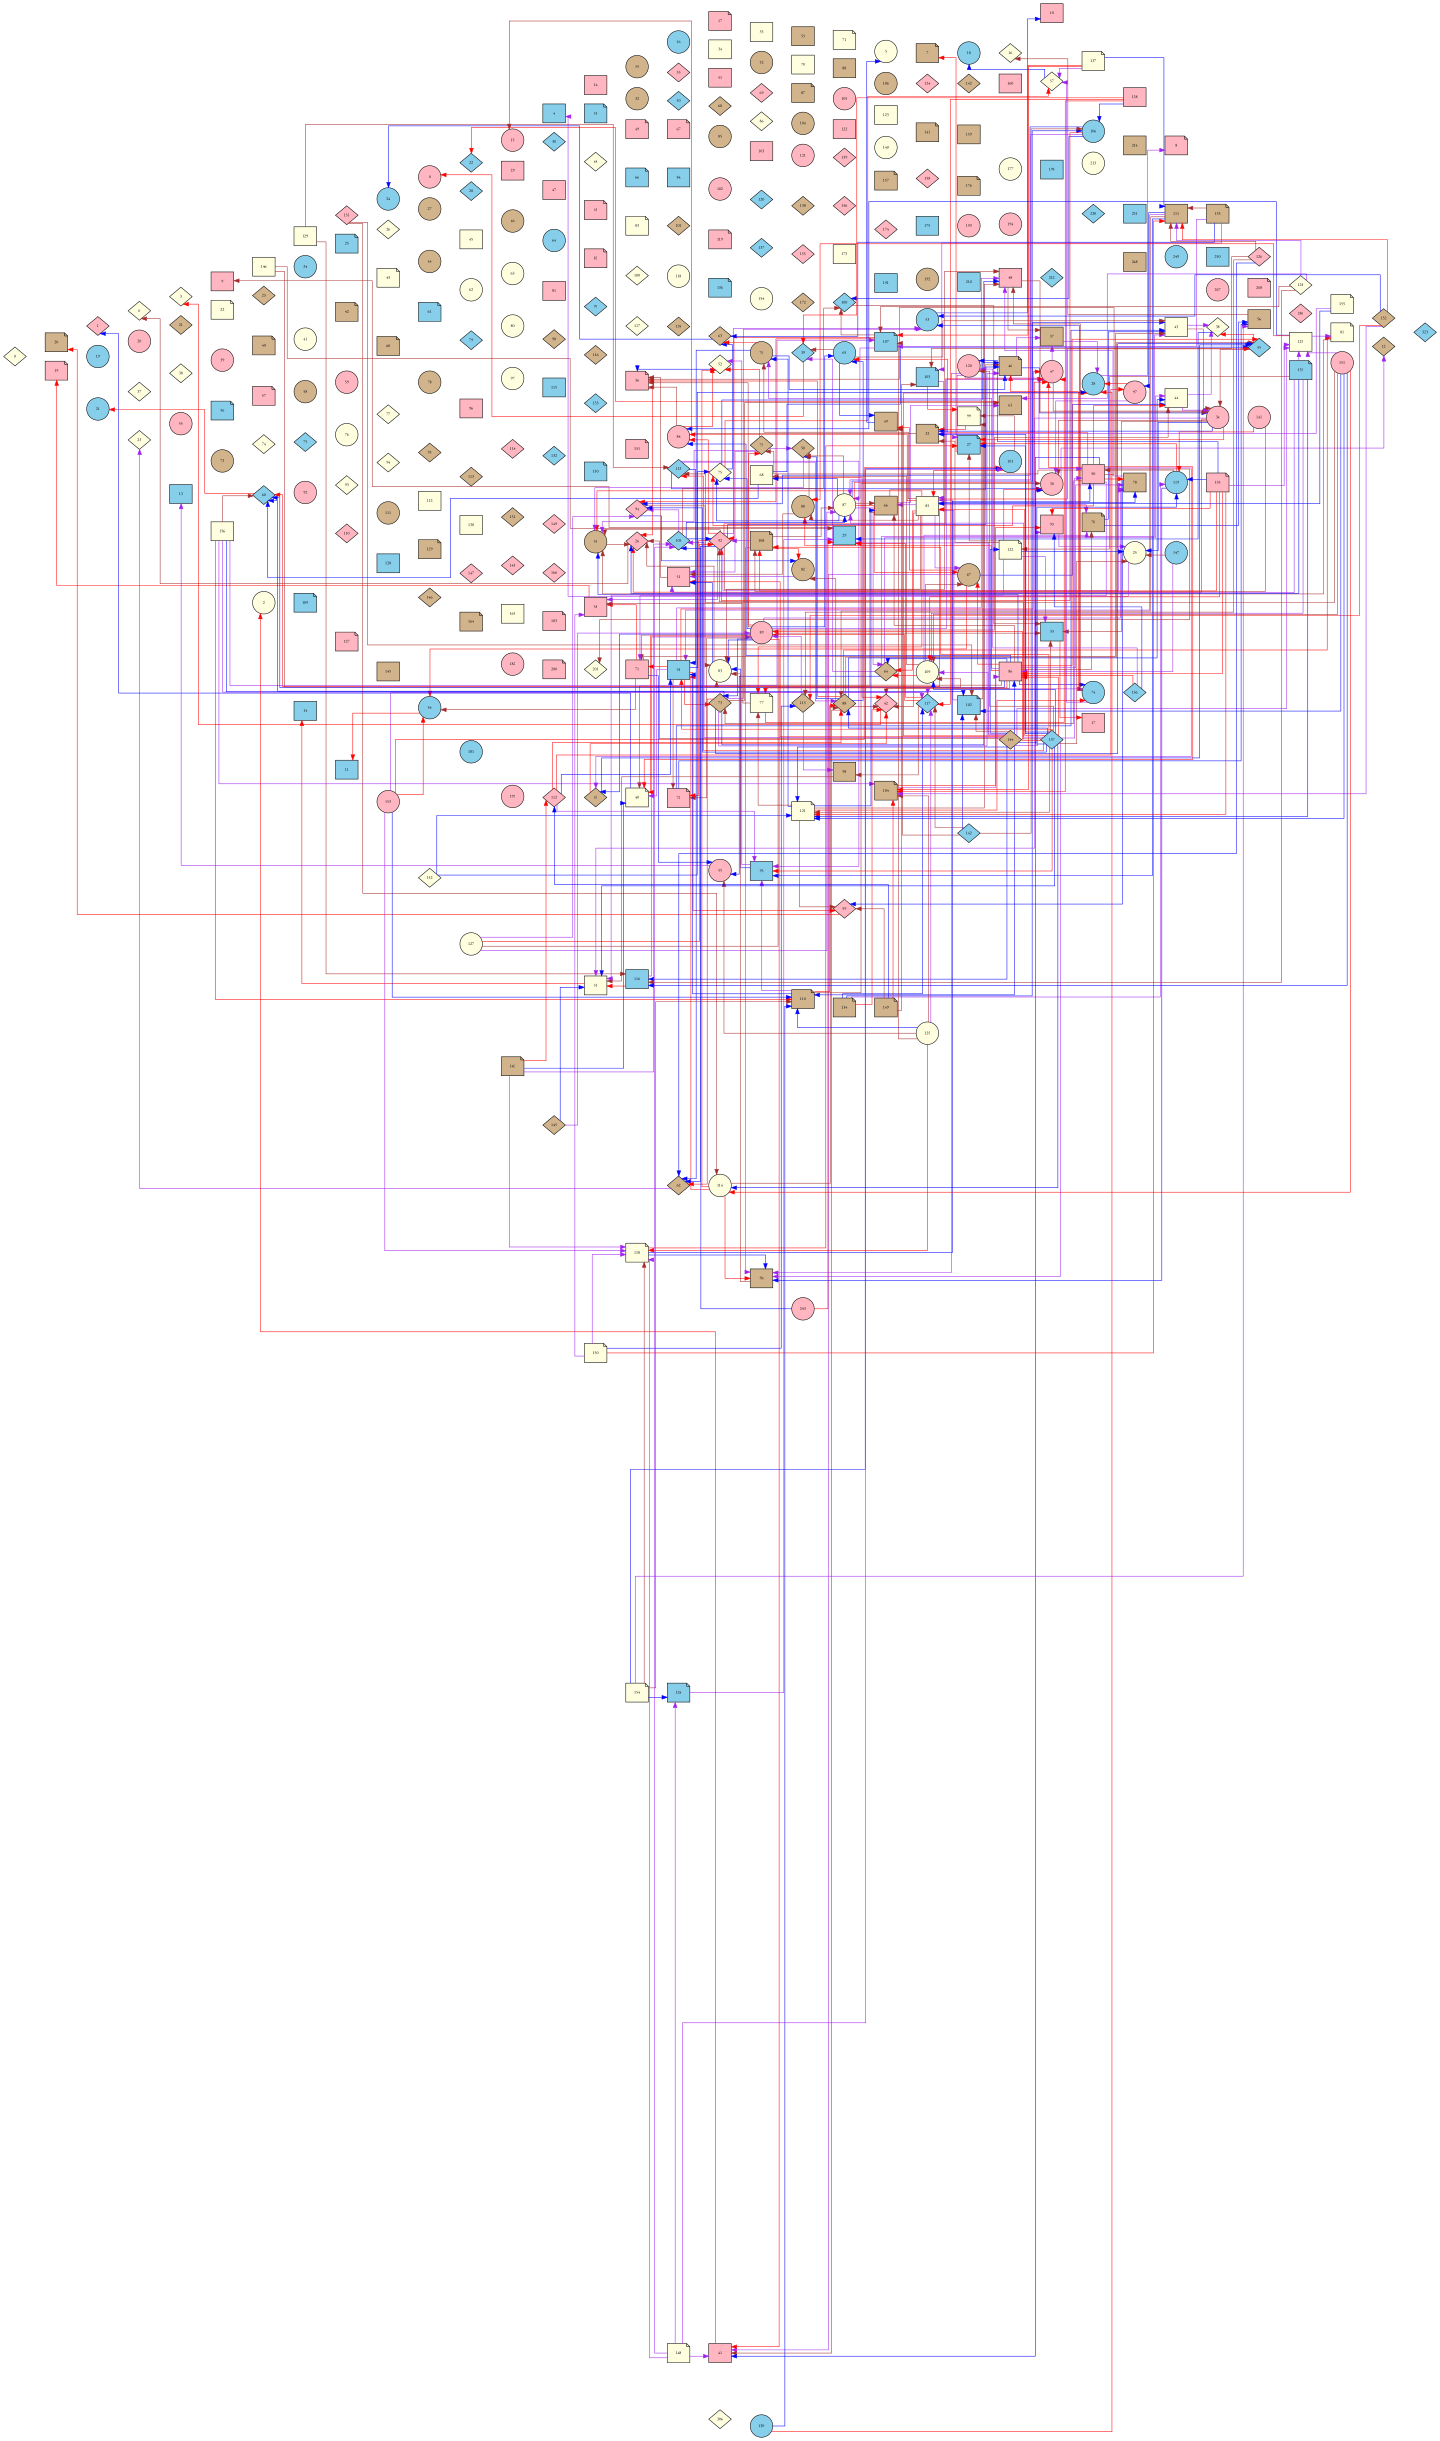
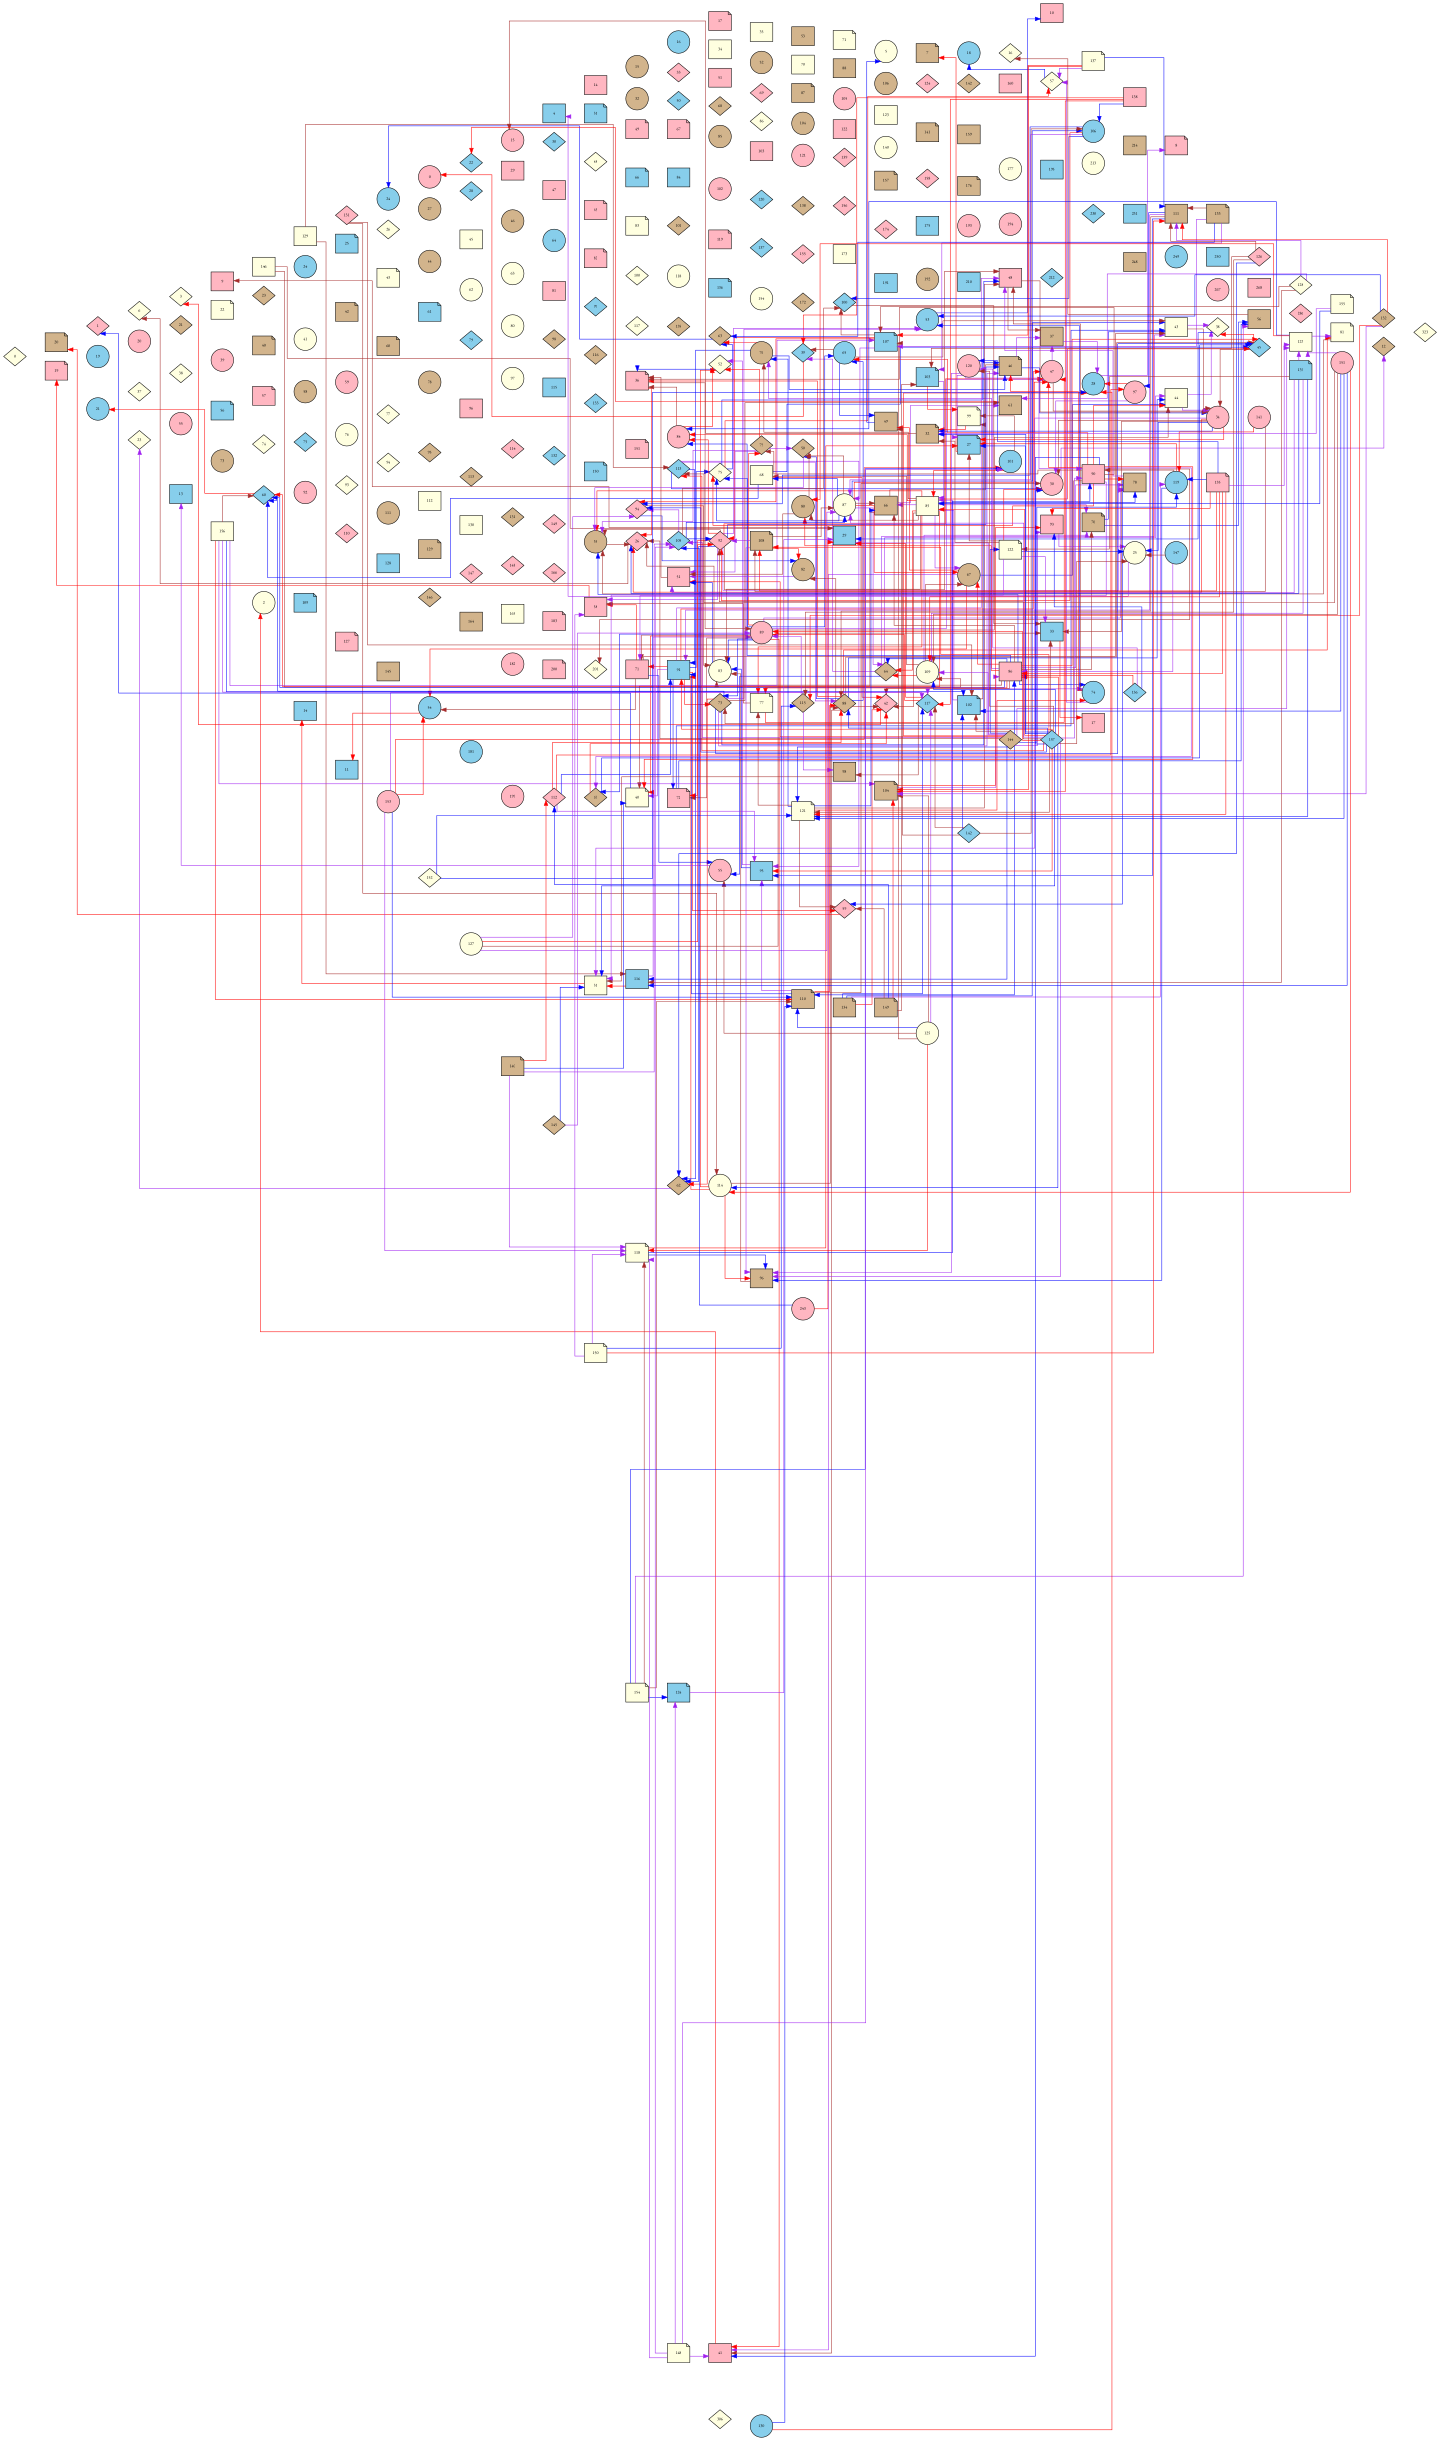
node "268": shape note -> box
node "323": fillcolor skyblue -> lightyellow
edge "89" -> "36": reversed
node "164": shape note -> box
edge "91" -> "72": color brown -> blue
